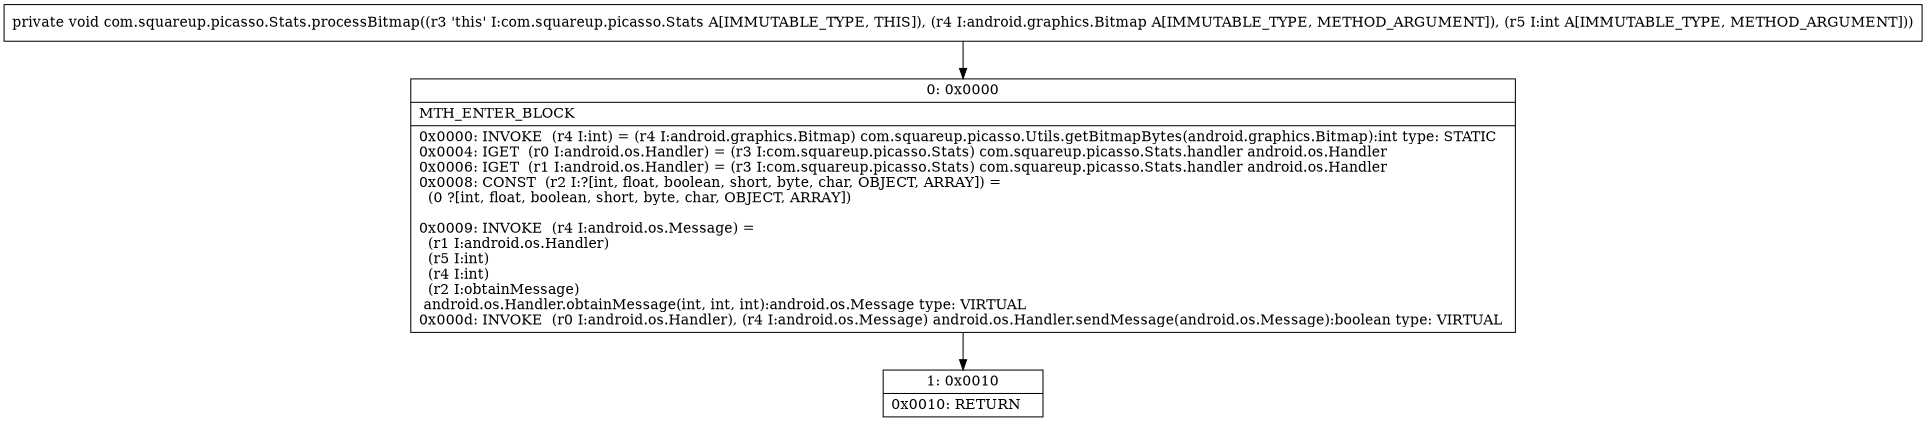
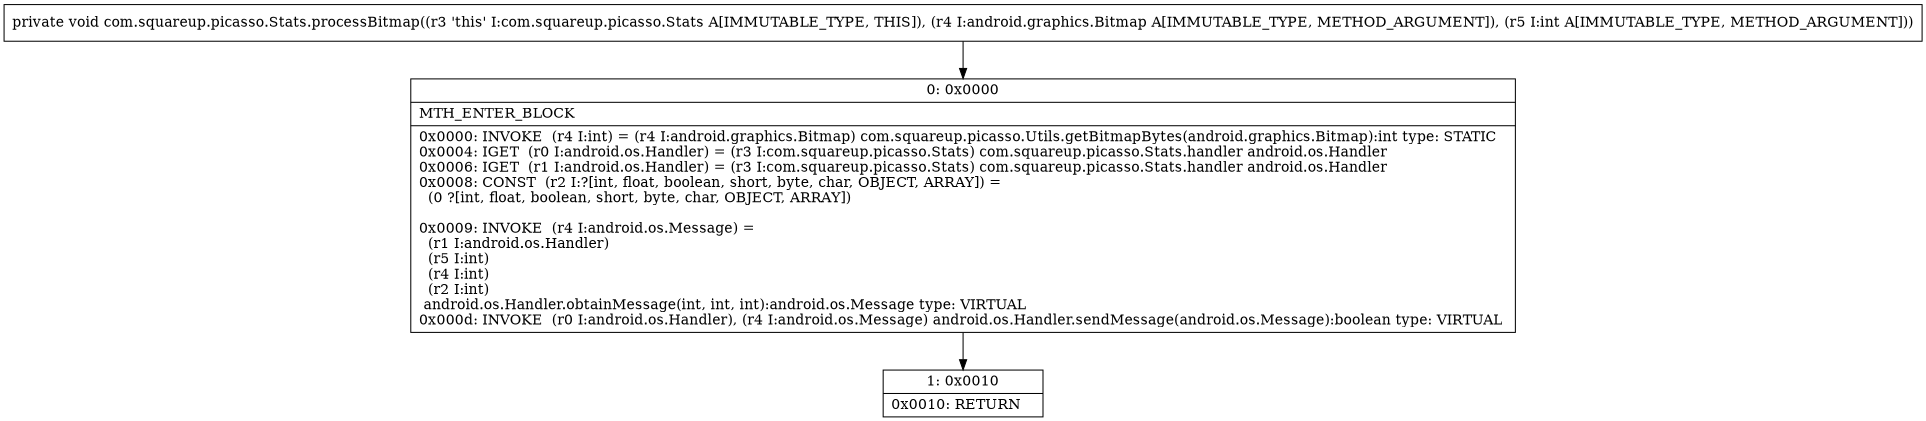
node "0: 0x0000": text "(r2 I:obtainMessage)" -> "(r2 I:int)"
